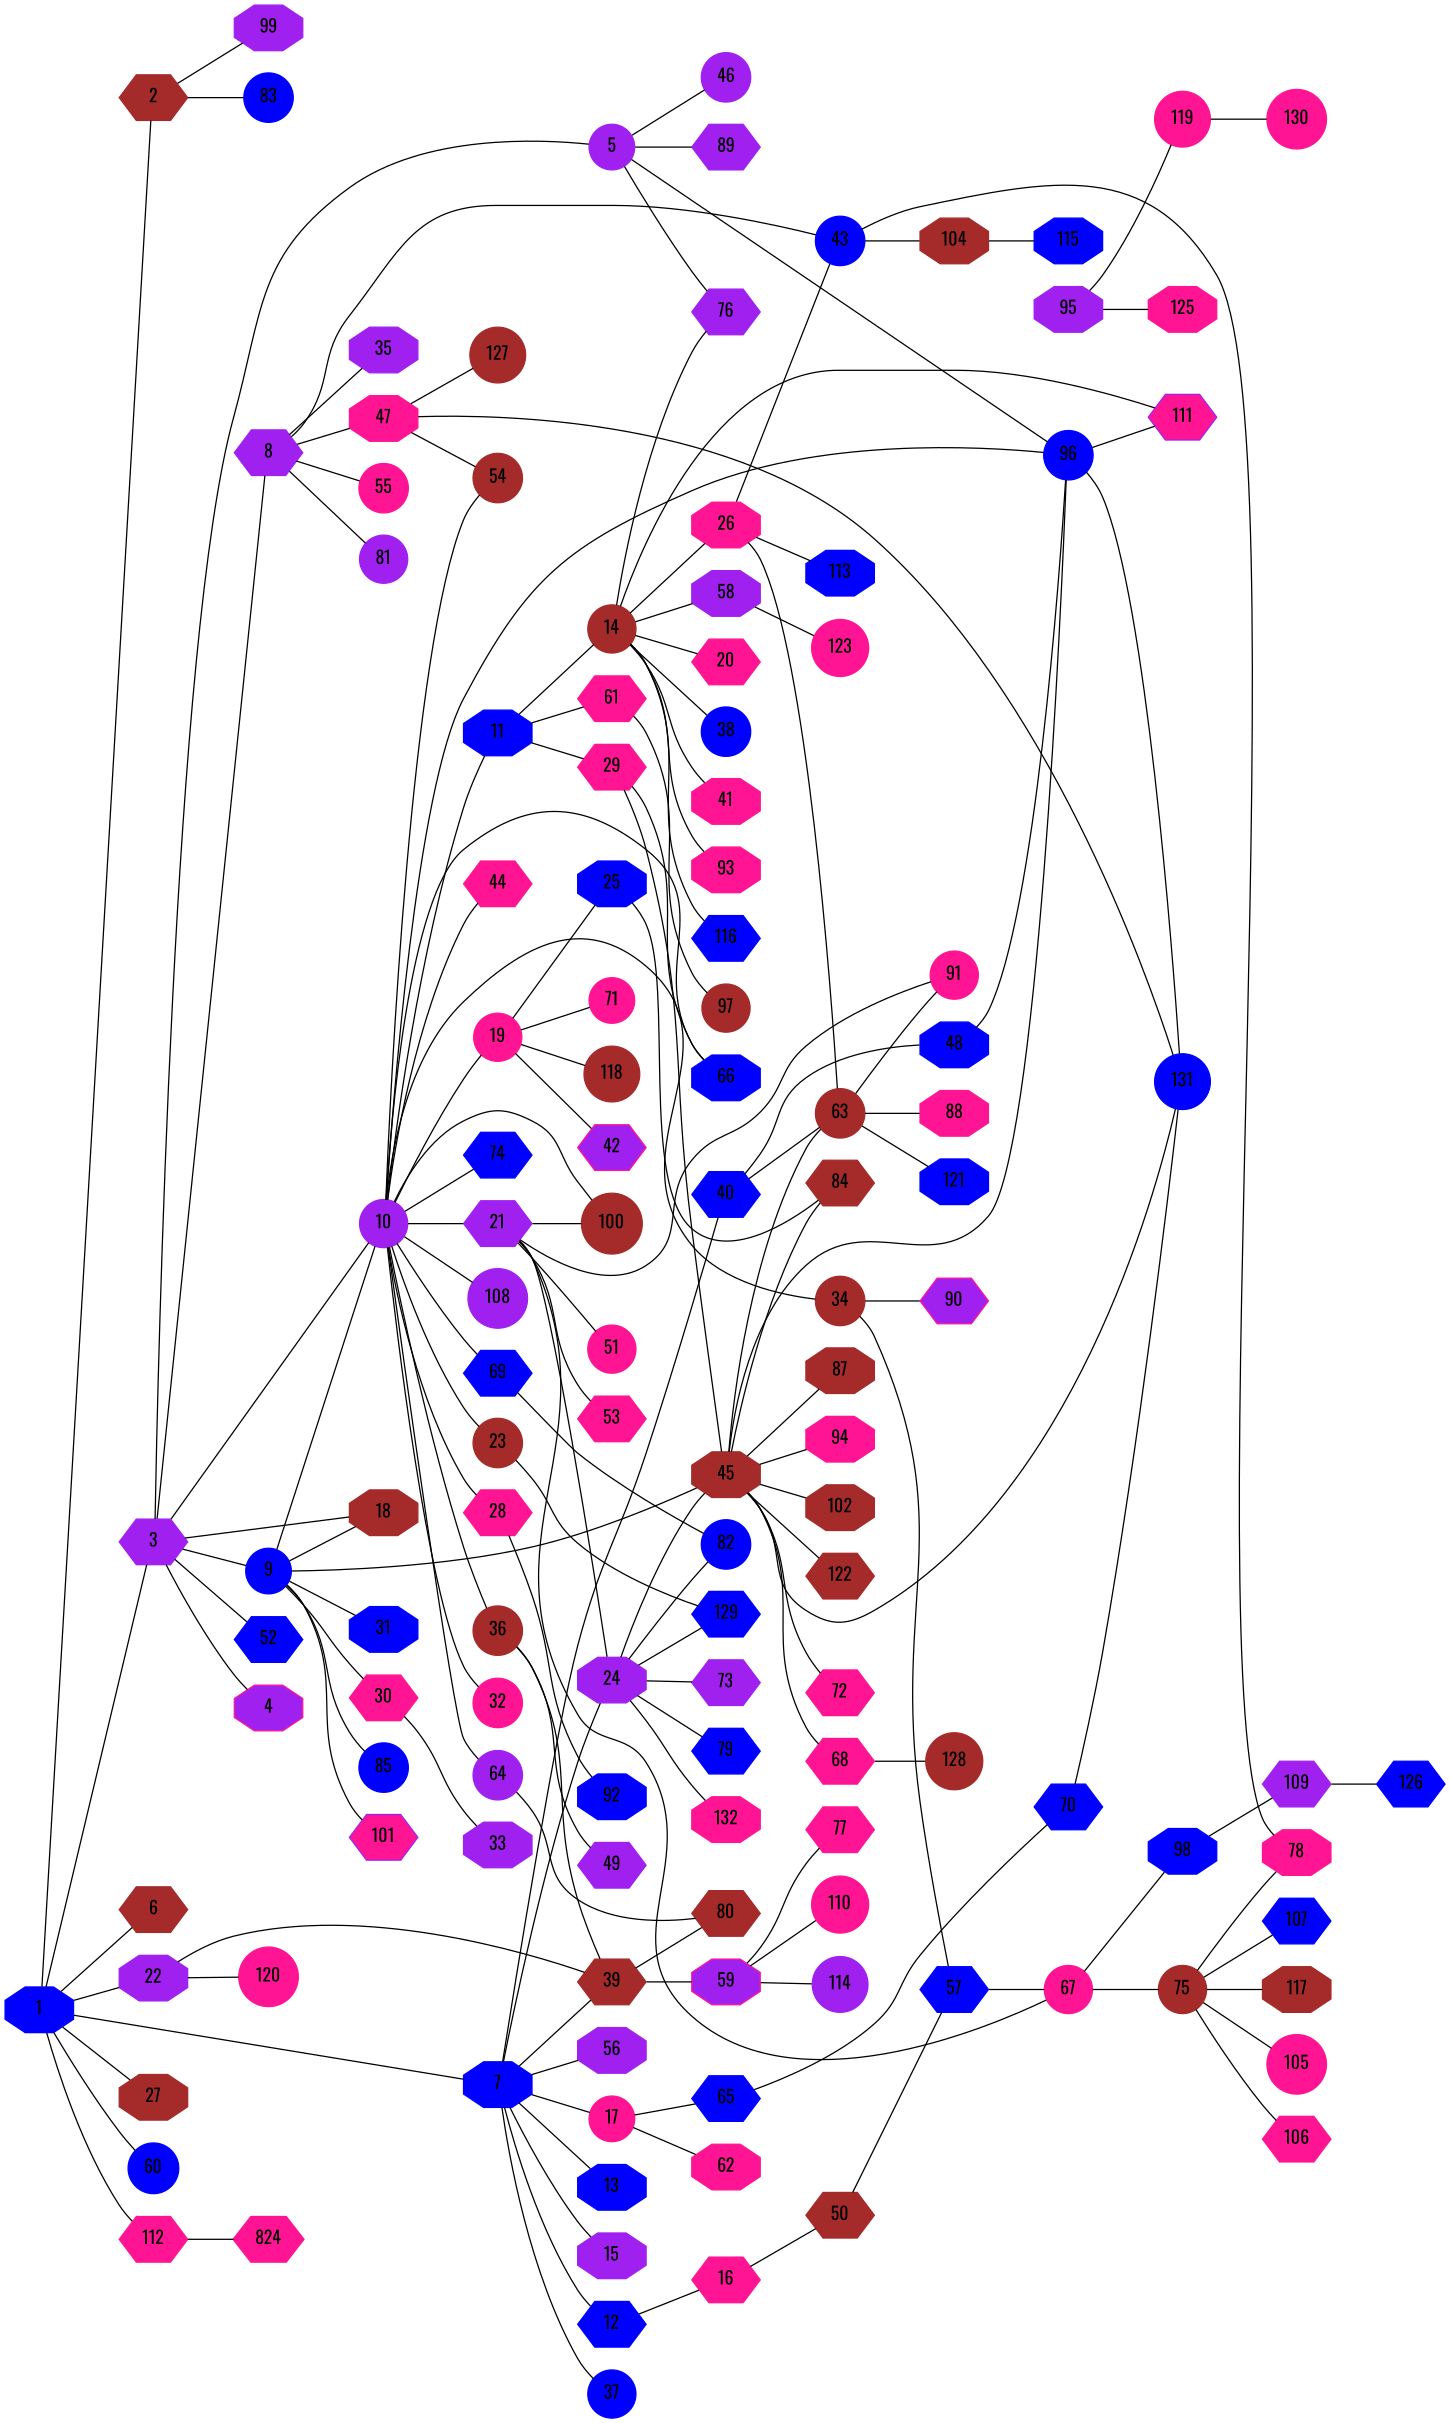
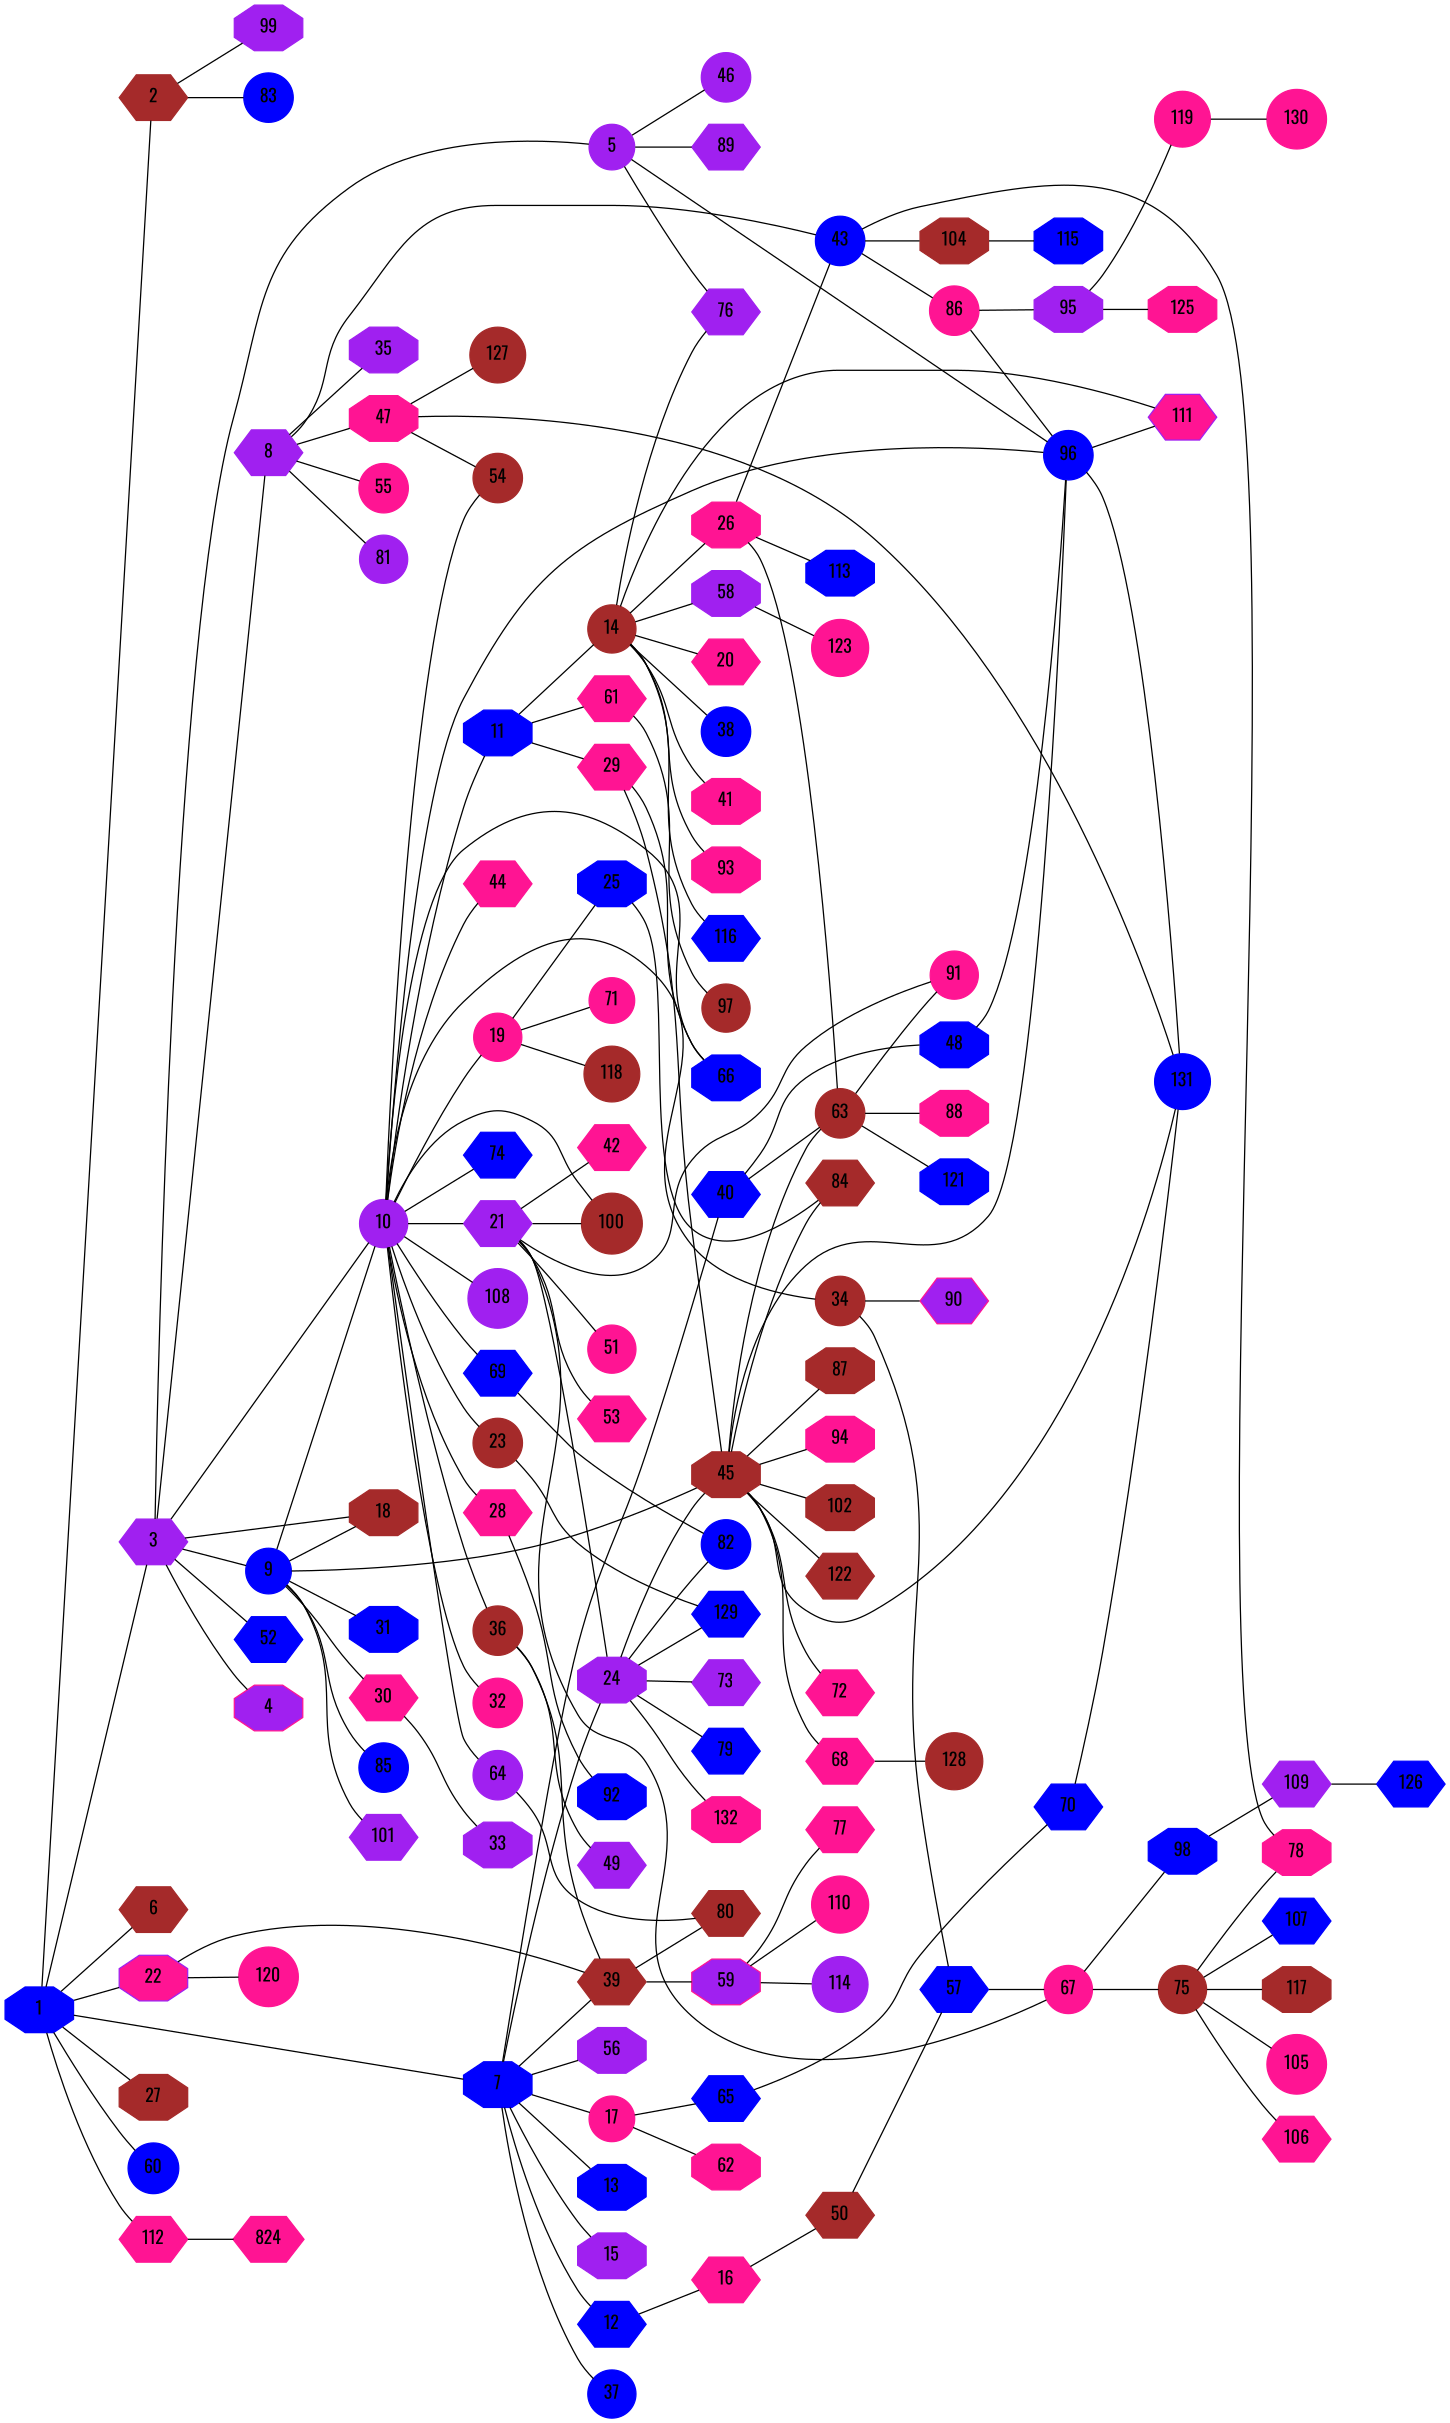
node "86": added
edge "19" -- "42": now "21" -- "42"
node "42": fillcolor purple -> deeppink
node "101": fillcolor deeppink -> purple
node "22": fillcolor purple -> deeppink
